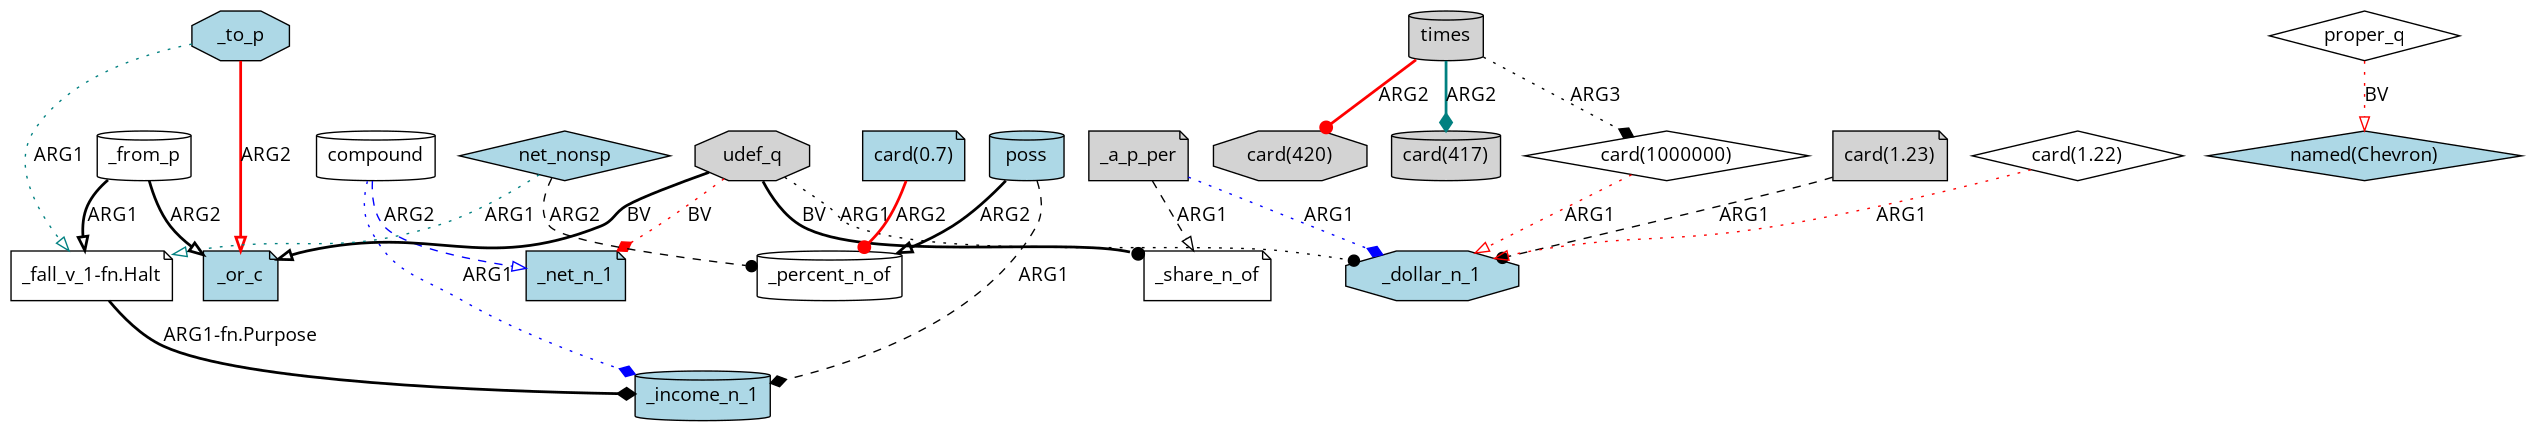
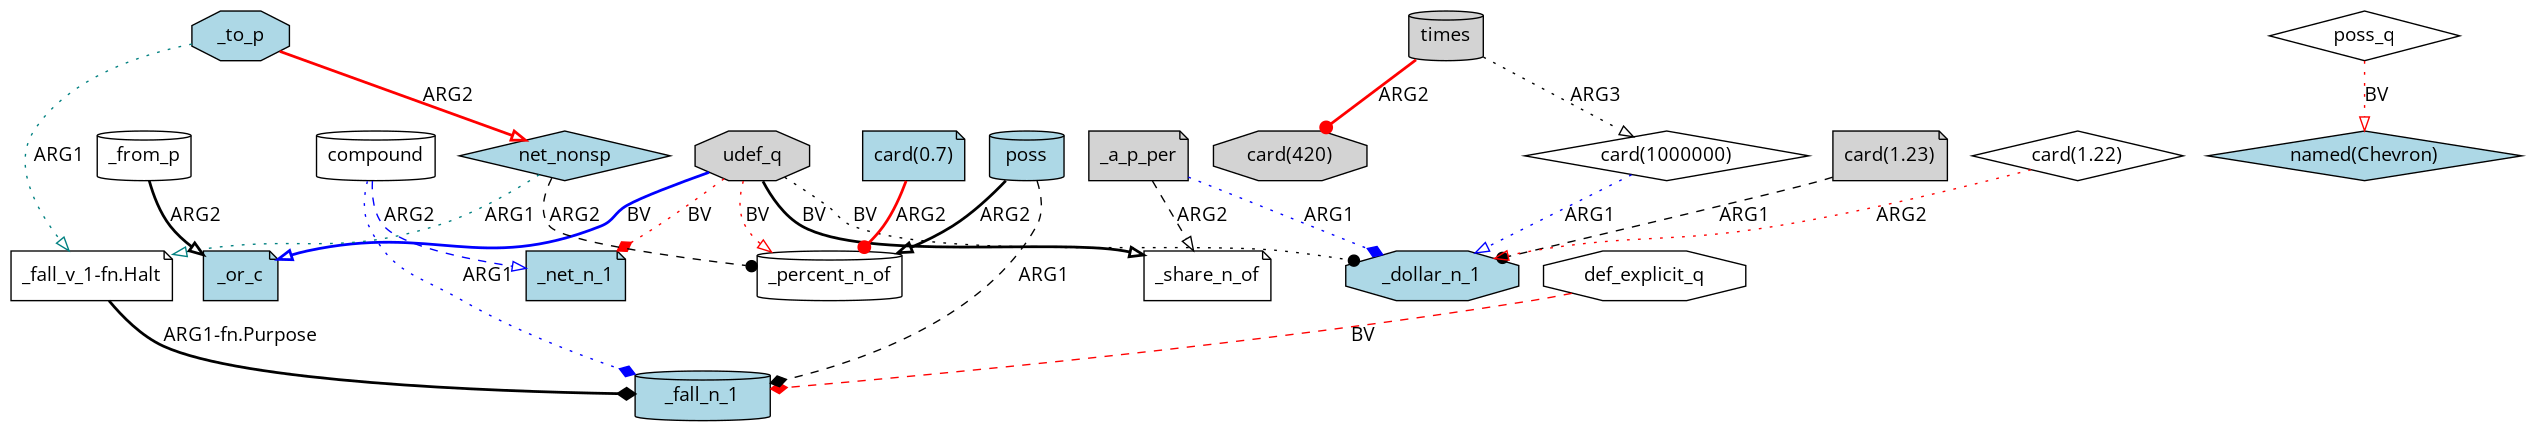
node "proper_q": label "proper_q" -> "poss_q"
edge "times" -> "card(1000000)": arrowhead diamond -> onormal
edge "_to_p" -> "_or_c": now "_to_p" -> "net_nonsp"
node "card(417)": removed
edge "_from_p" -> "_fall_v_1-fn.Halt": removed, label "ARG1"
edge "card(1000000)" -> "_dollar_n_1": color red -> blue
edge "udef_q" -> "_percent_n_of": added, label "BV"
edge "udef_q" -> "_dollar_n_1": label "ARG1" -> "BV"
edge "_a_p_per" -> "_share_n_of": label "ARG1" -> "ARG2"
edge "card(1.22)" -> "_dollar_n_1": label "ARG1" -> "ARG2"
edge "udef_q" -> "_share_n_of": arrowhead dot -> onormal
edge "udef_q" -> "_or_c": color black -> blue
node "def_explicit_q": added
node "_income_n_1": label "_income_n_1" -> "_fall_n_1"
